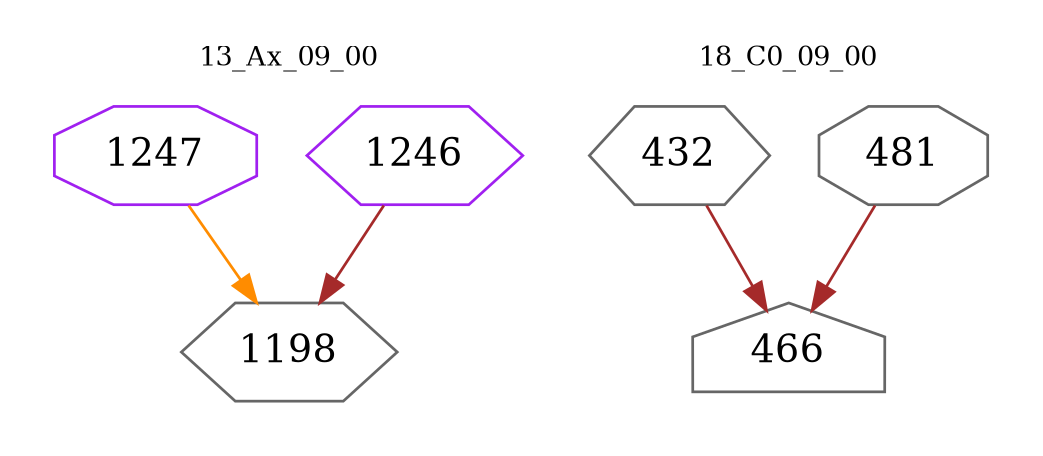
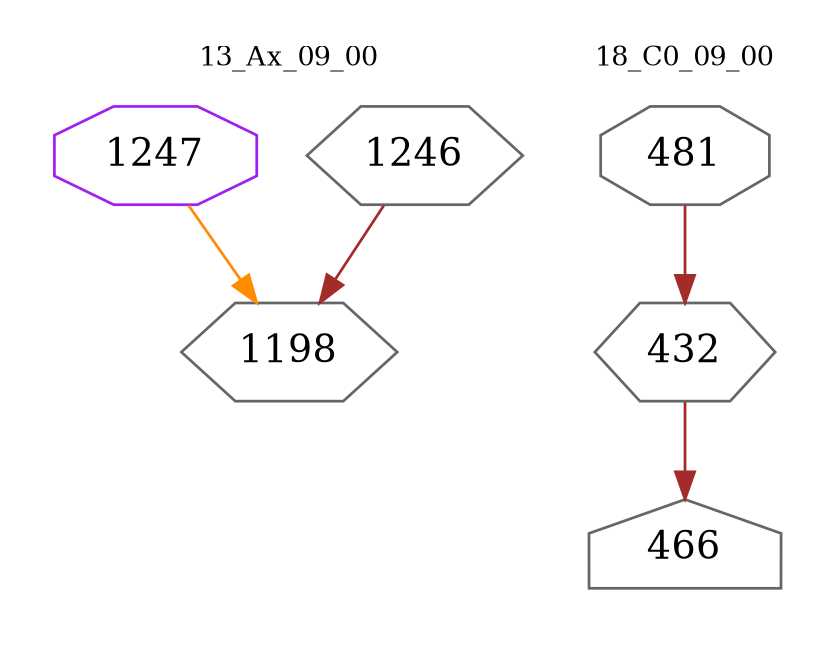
node "1246": color purple -> gray40
edge "481" -> "466": now "481" -> "432"
